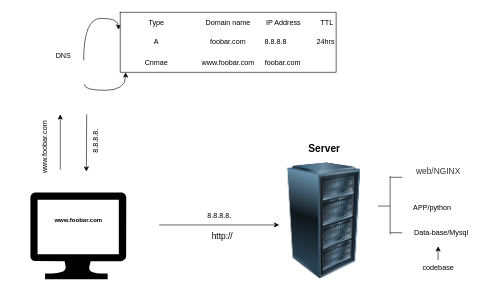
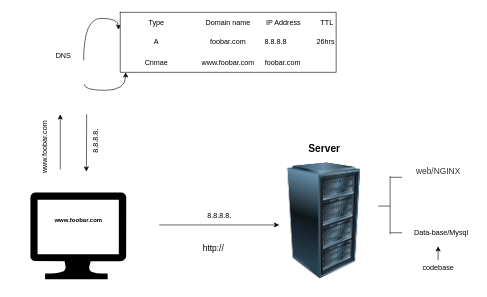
node "8.8.8.8 24hrs": label "8.8.8.8 24hrs" -> "8.8.8.8 26hrs"
node "APP/python": removed
node "http://": moved (222, 236) -> (213, 248)
